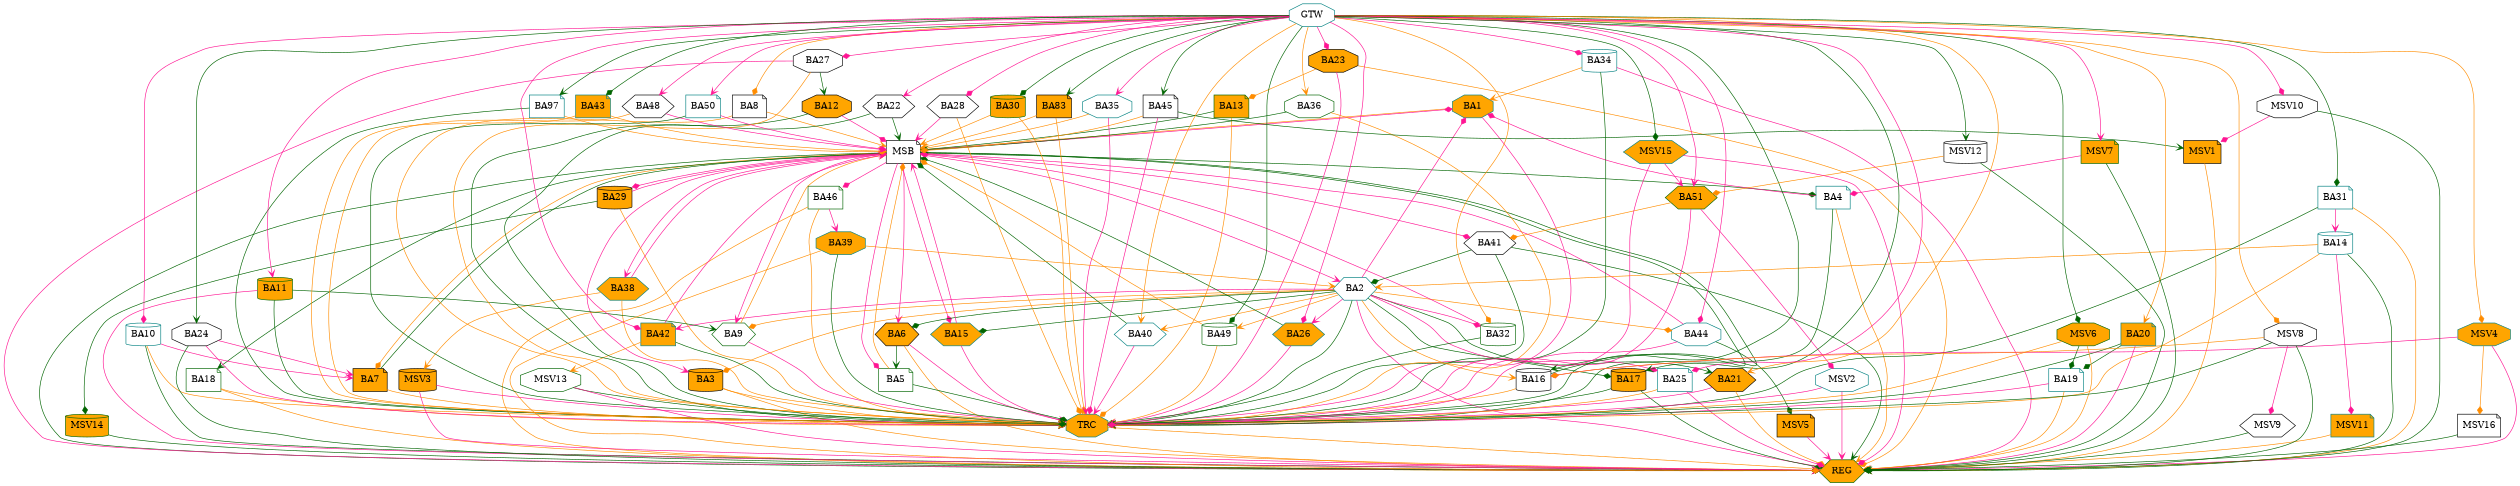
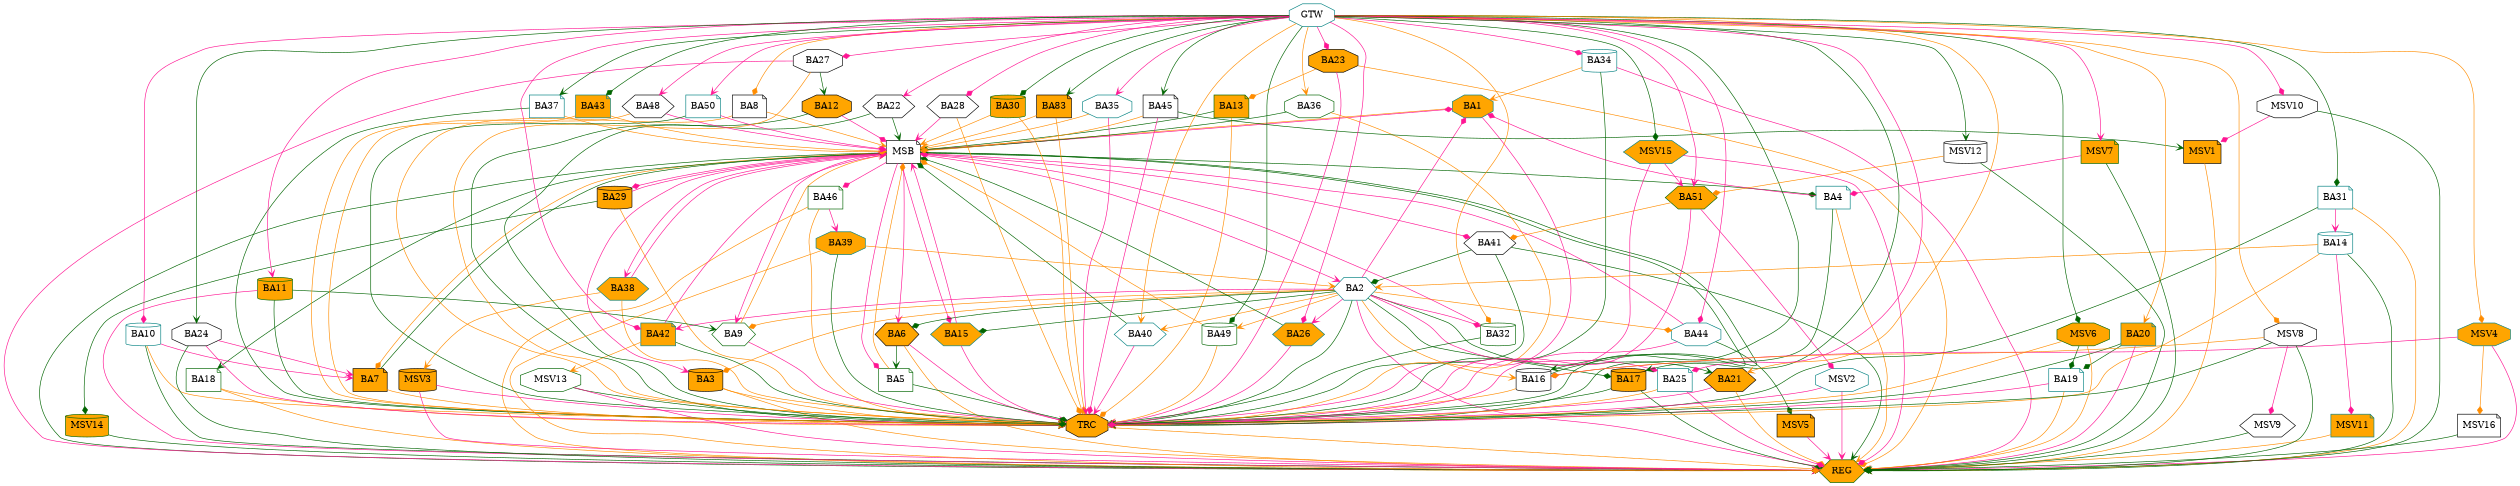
node "BA97": label "BA97" -> "BA37"
node "TRC": color teal -> black
